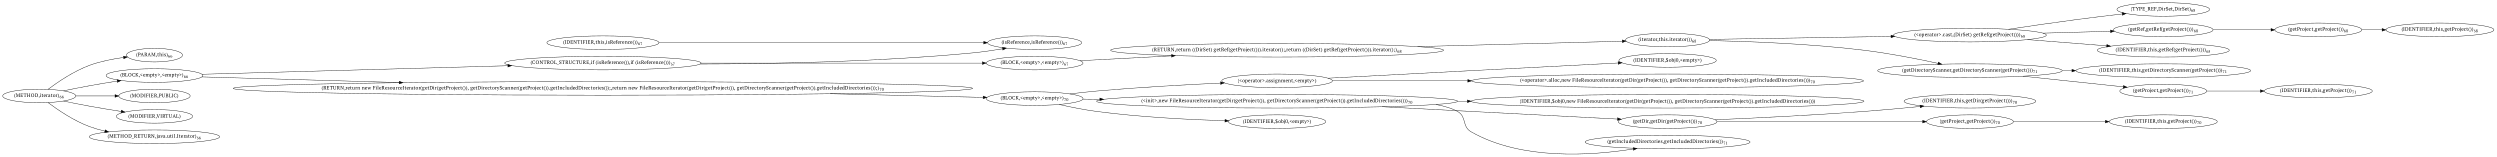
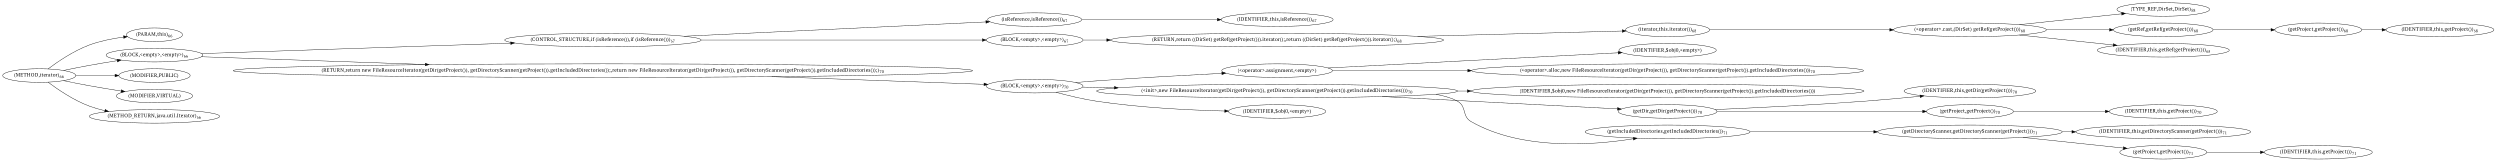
node "(TYPE_REF,DirSet,DirSet)": text "68" -> "58"
edge "(IDENTIFIER,this,isReference())" -> "(isReference,isReference())": reversed
edge "(iterator,this.iterator())" -> "(getDirectoryScanner,getDirectoryScanner(getProject()))": now "(getIncludedDirectories,getIncludedDirectories())" -> "(getDirectoryScanner,getDirectoryScanner(getProject()))"
